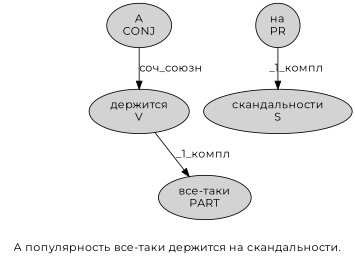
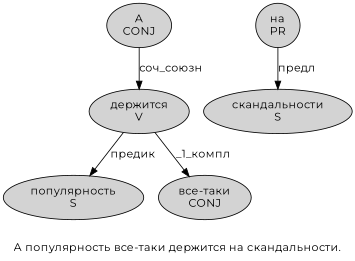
edge "на PR" -> "скандальности S": label "_1_компл" -> "предл"
node "популярность S": added
node "все-таки PART": label "все-таки PART" -> "все-таки CONJ"
